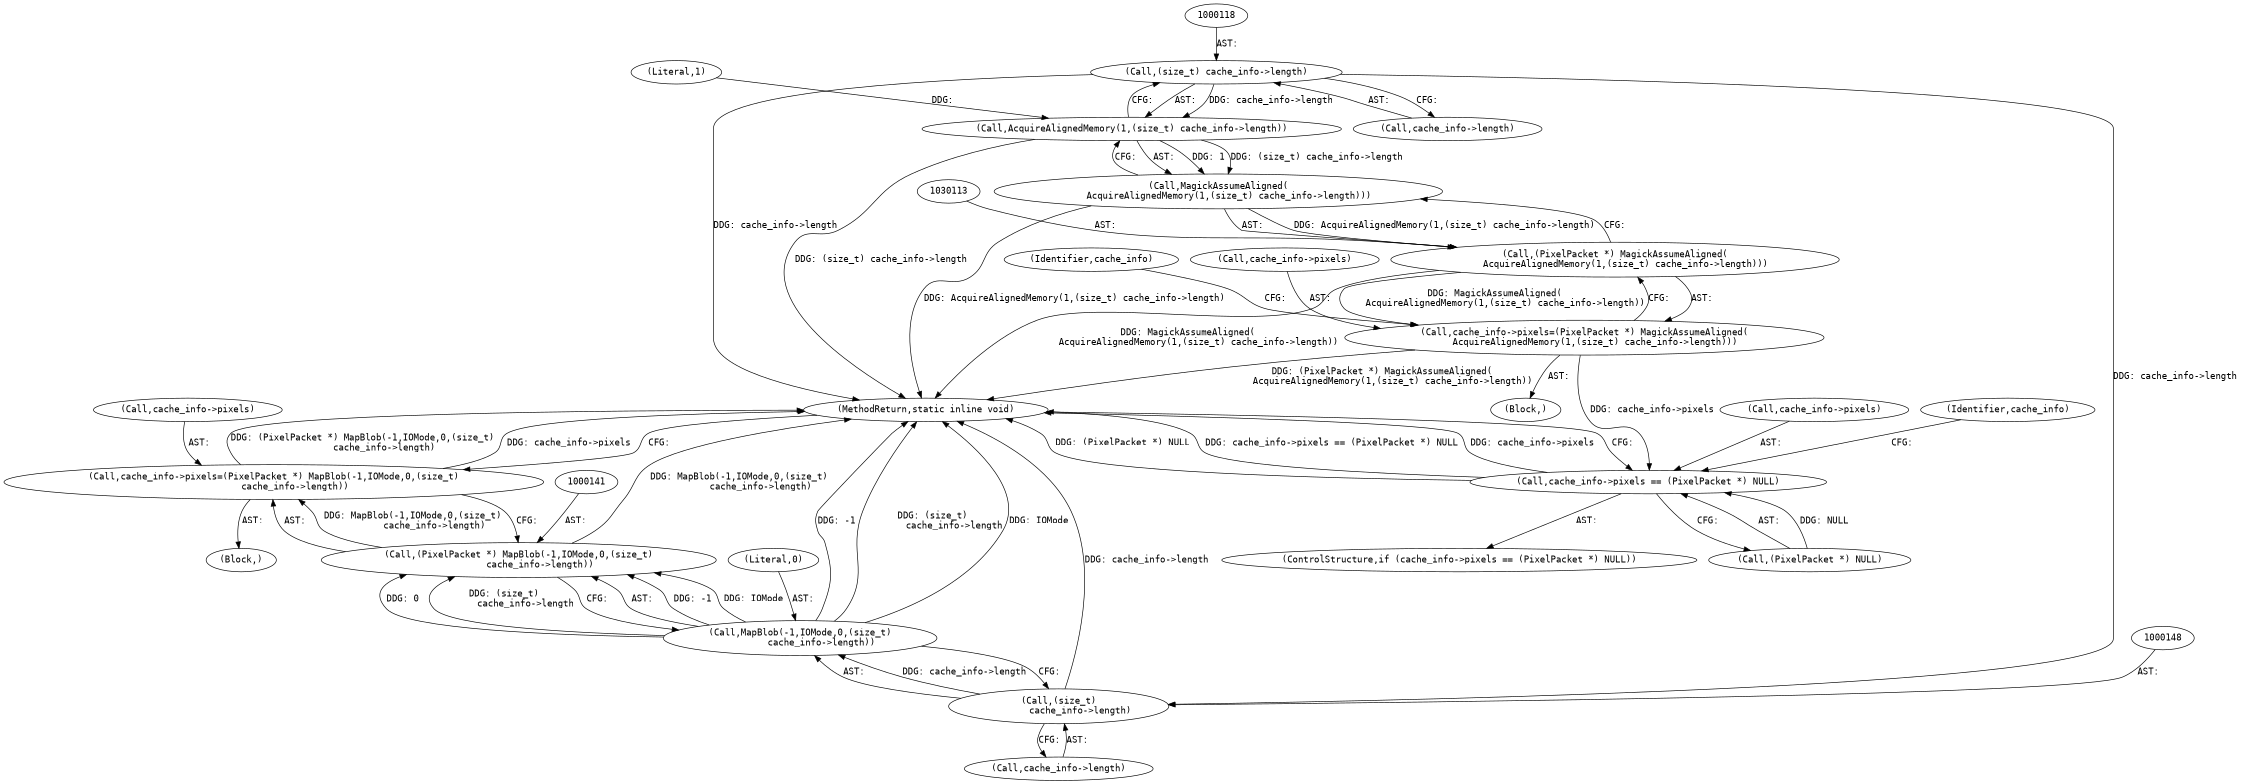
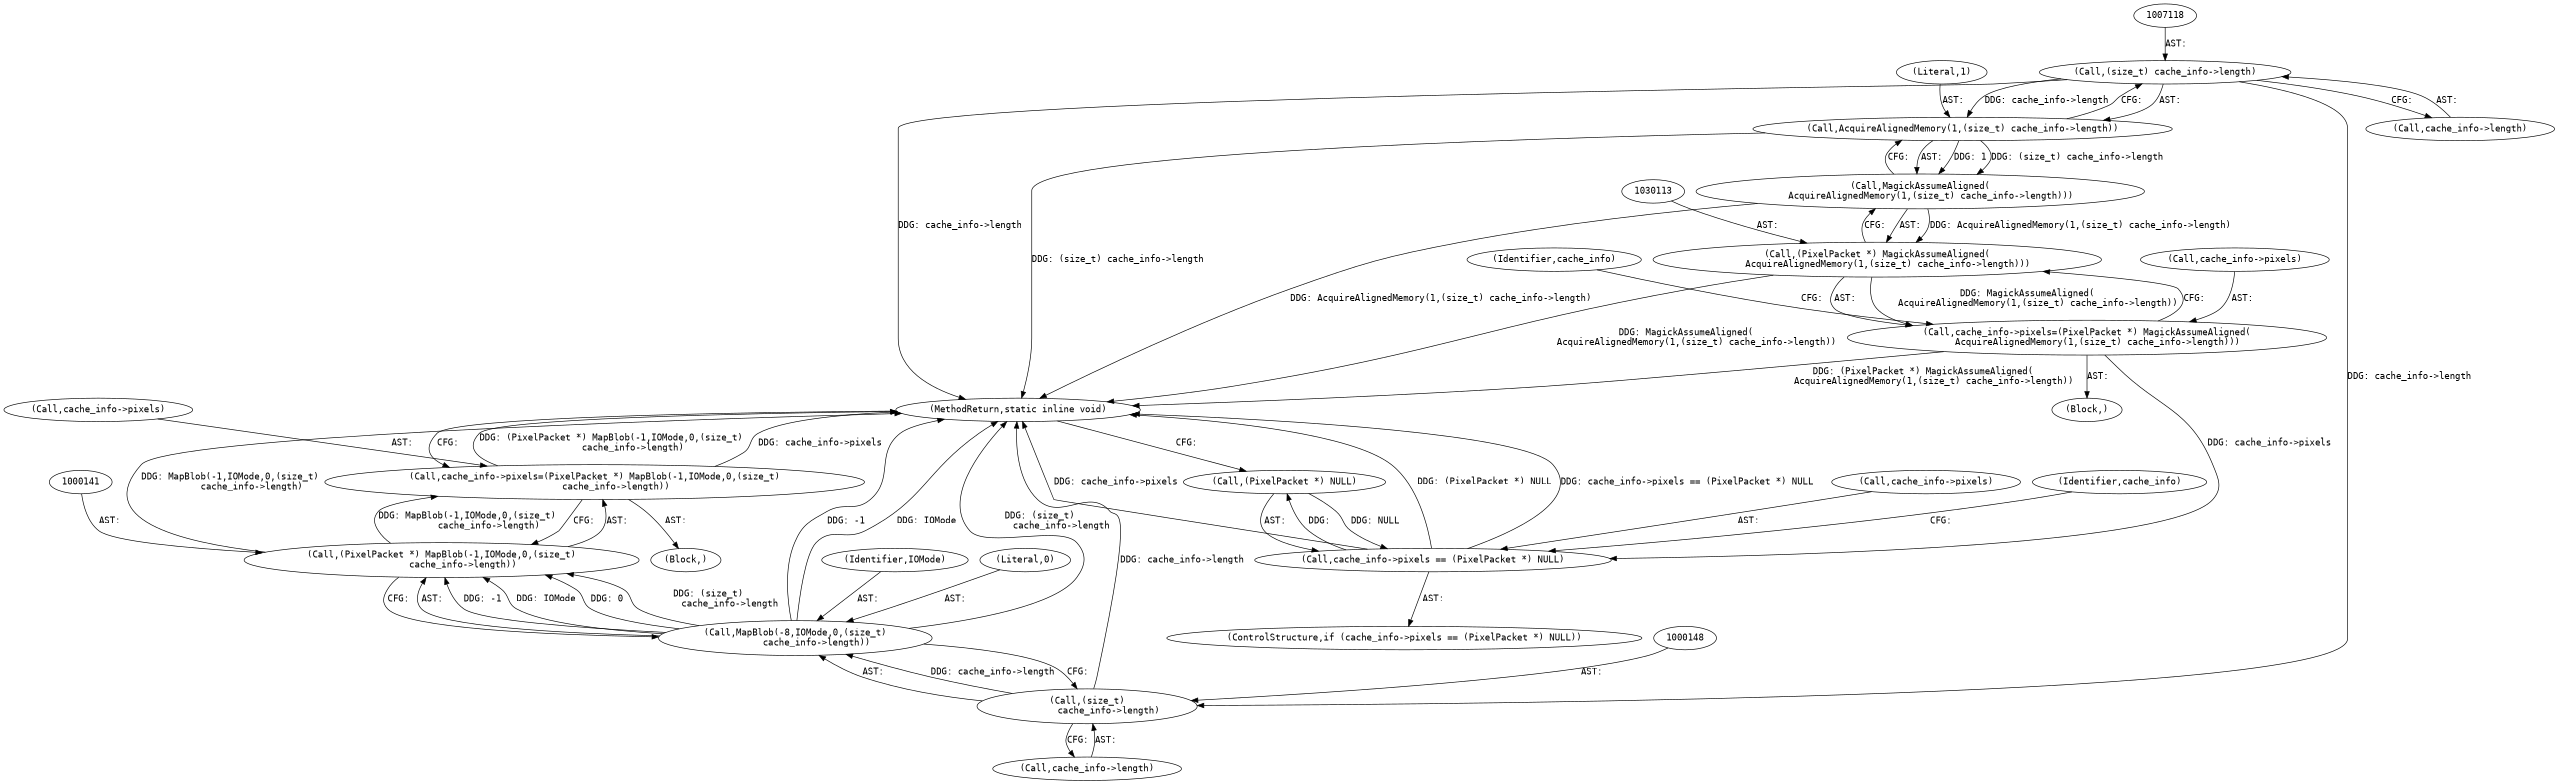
node "1000118": label "1000118" -> "1007118"
edge "(Literal,1)" -> "(Call,AcquireAlignedMemory(1,(size_t) cache_info->length))": label "DDG: " -> "AST: "
edge "(MethodReturn,static inline void)" -> "(Call,cache_info->pixels == (PixelPacket *) NULL)": now "(MethodReturn,static inline void)" -> "(Call,(PixelPacket *) NULL)"
edge "(Call,cache_info->pixels == (PixelPacket *) NULL)" -> "(Call,(PixelPacket *) NULL)": label "CFG: " -> "DDG: "
node "(Identifier,IOMode)": added
node "(Call,MapBlob(-1,IOMode,0,(size_t) cache_info->length))": label "(Call,MapBlob(-1,IOMode,0,(size_t) cache_info->length))" -> "(Call,MapBlob(-8,IOMode,0,(size_t) cache_info->length))"
